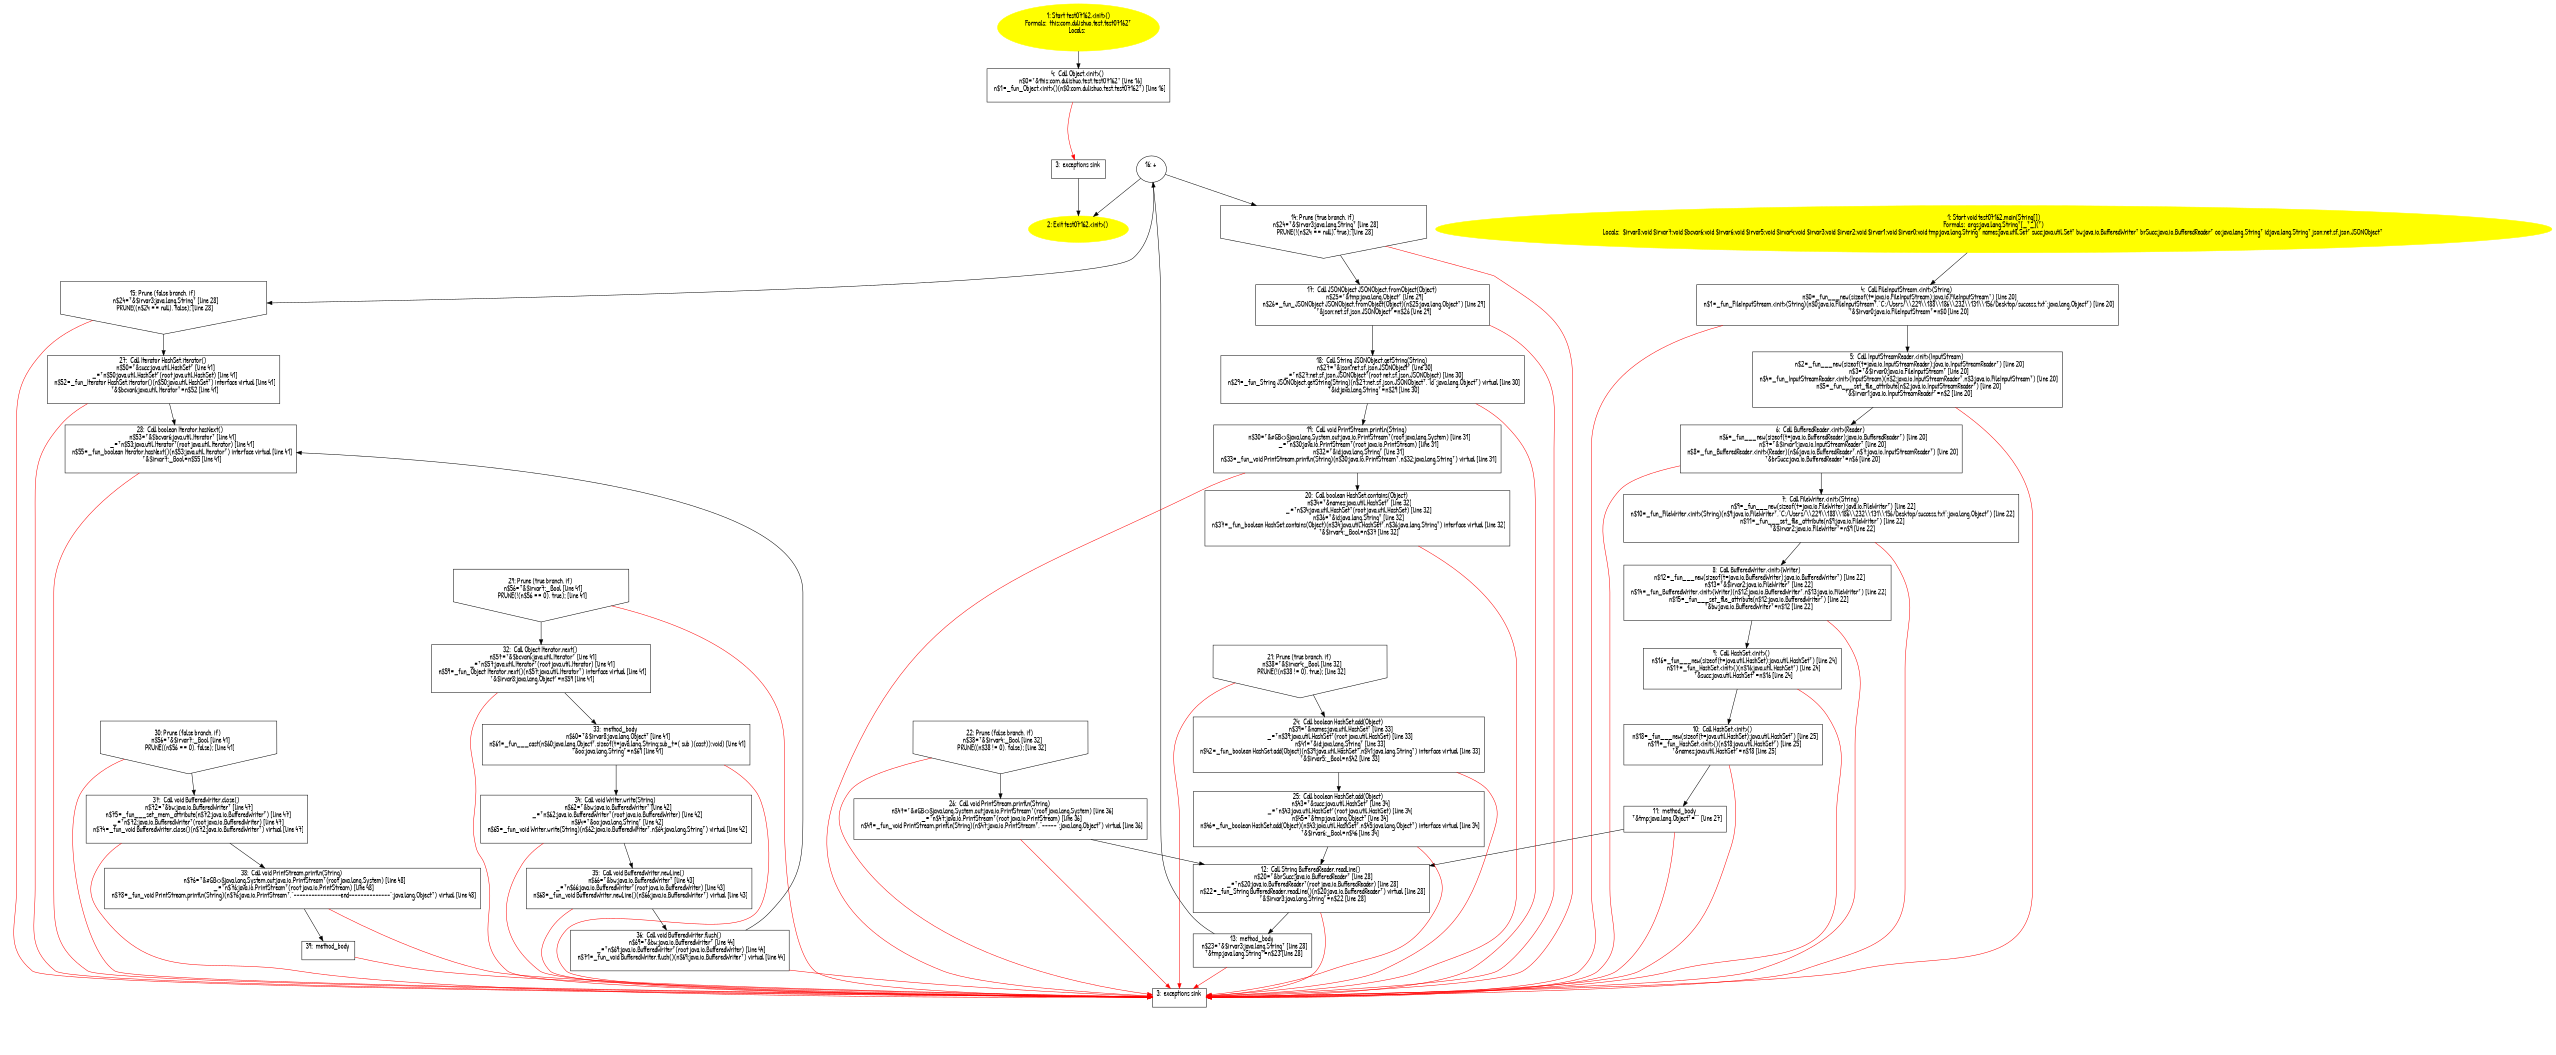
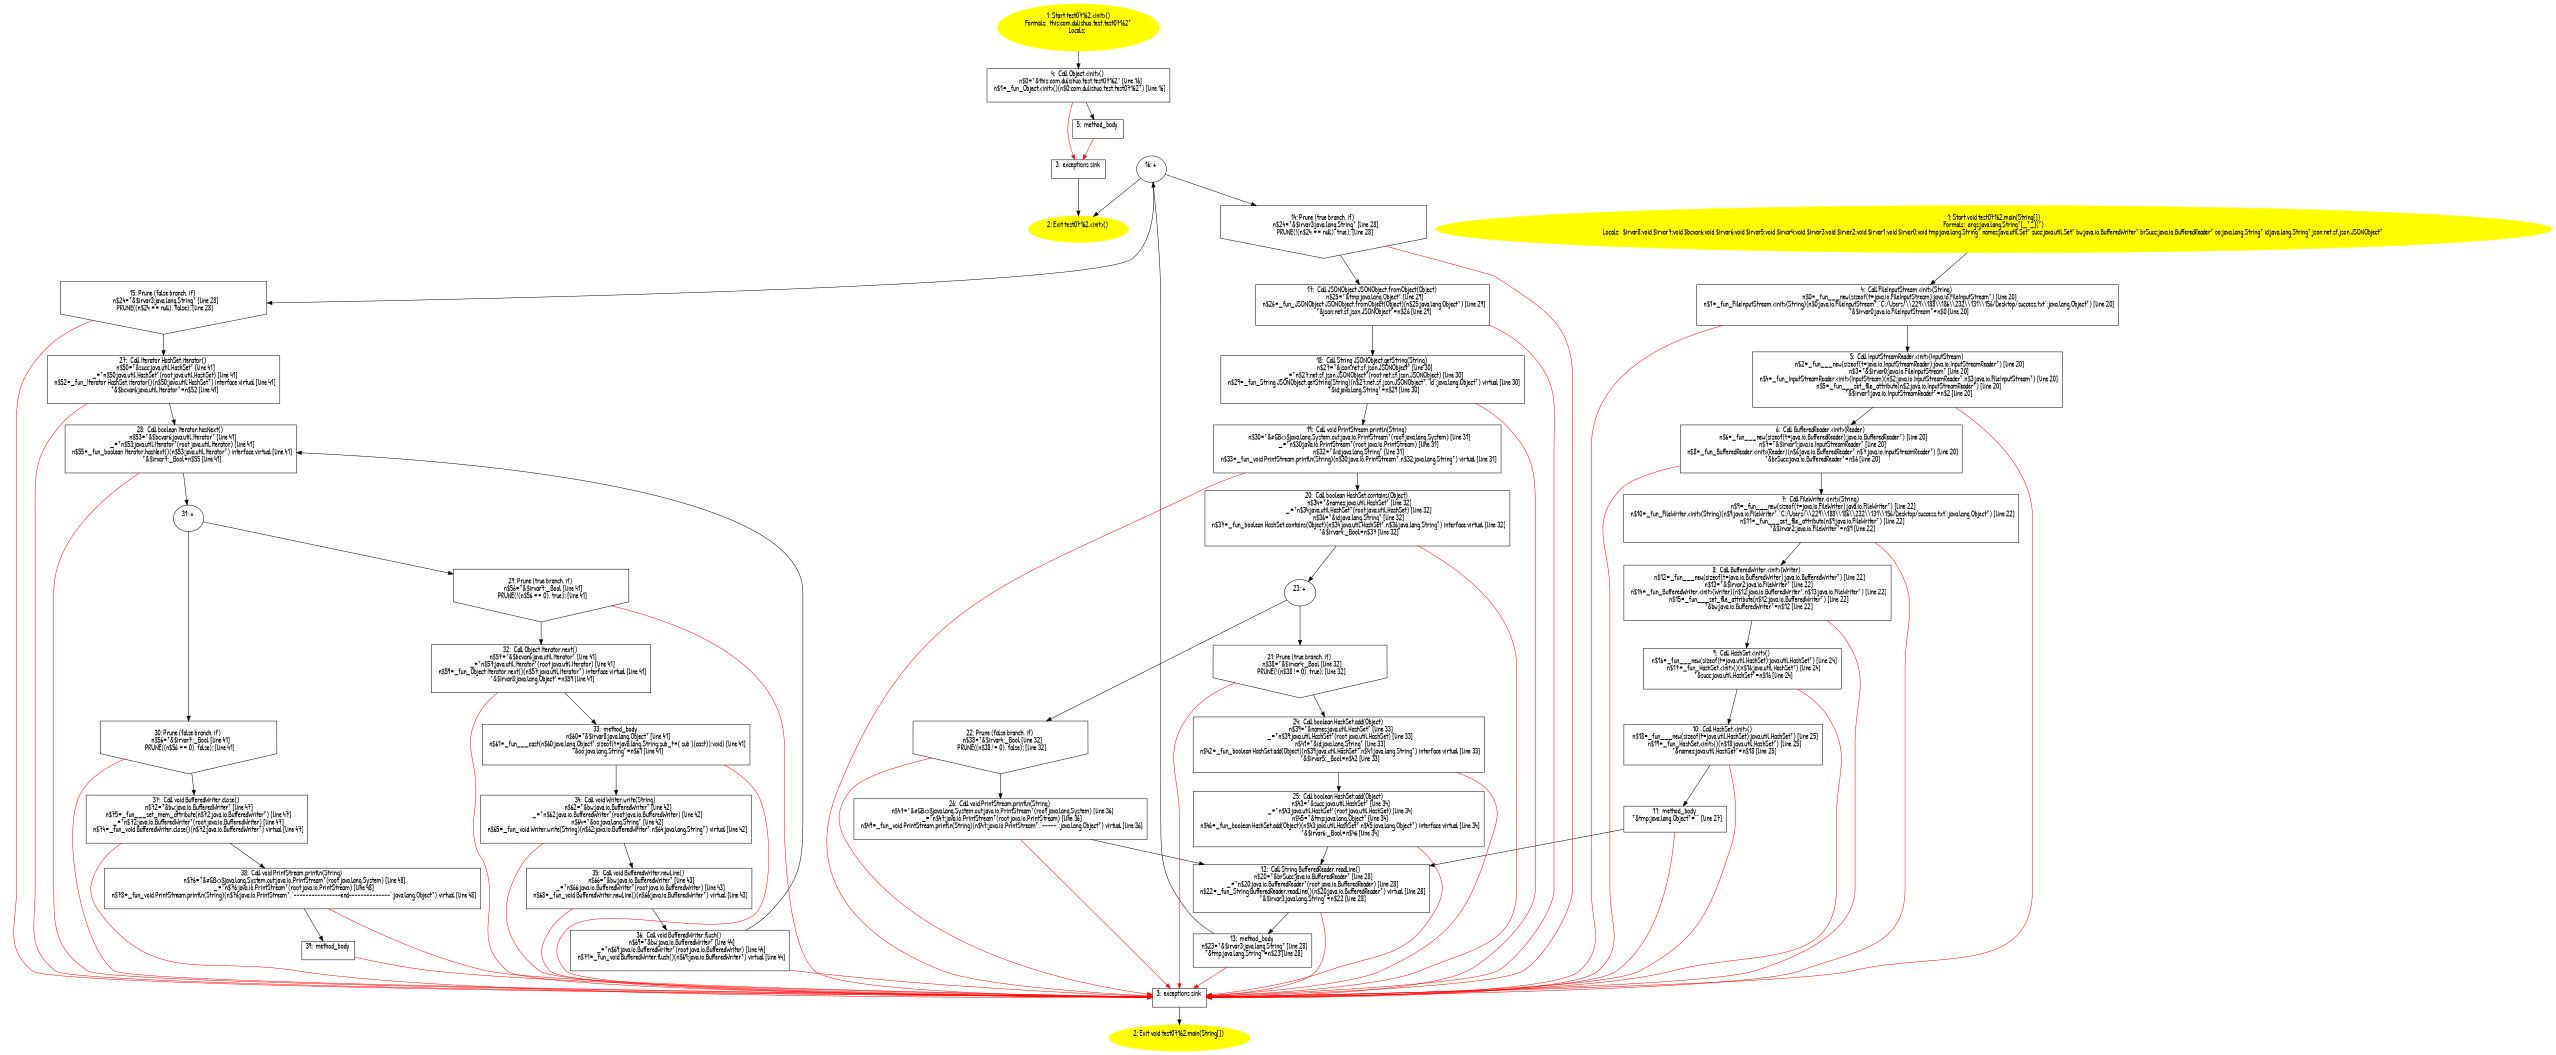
node "5:  method_body": added
node "31: +": added
node "23: +": added
node "2: Exit void test07162.main(String[])": added
